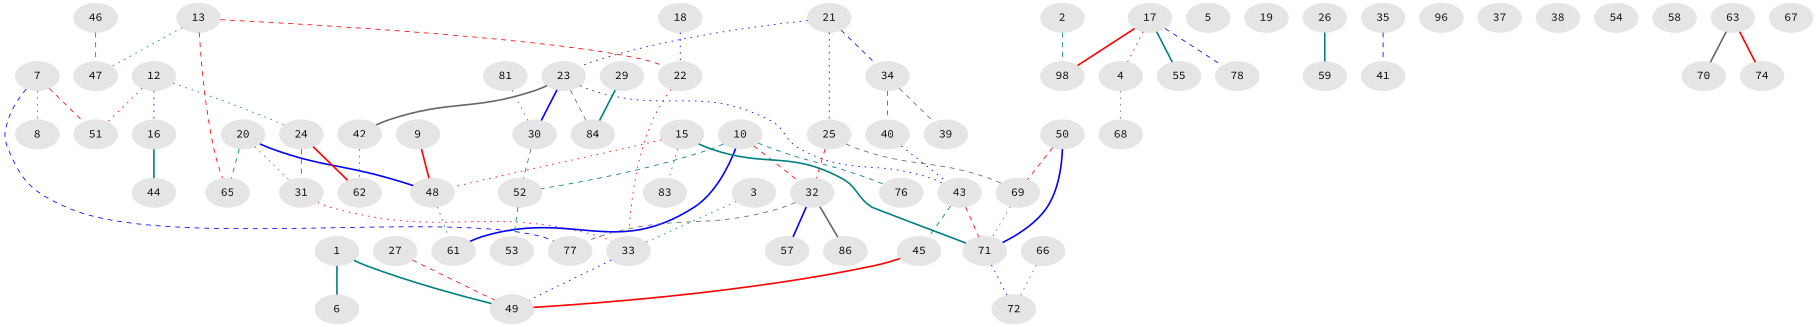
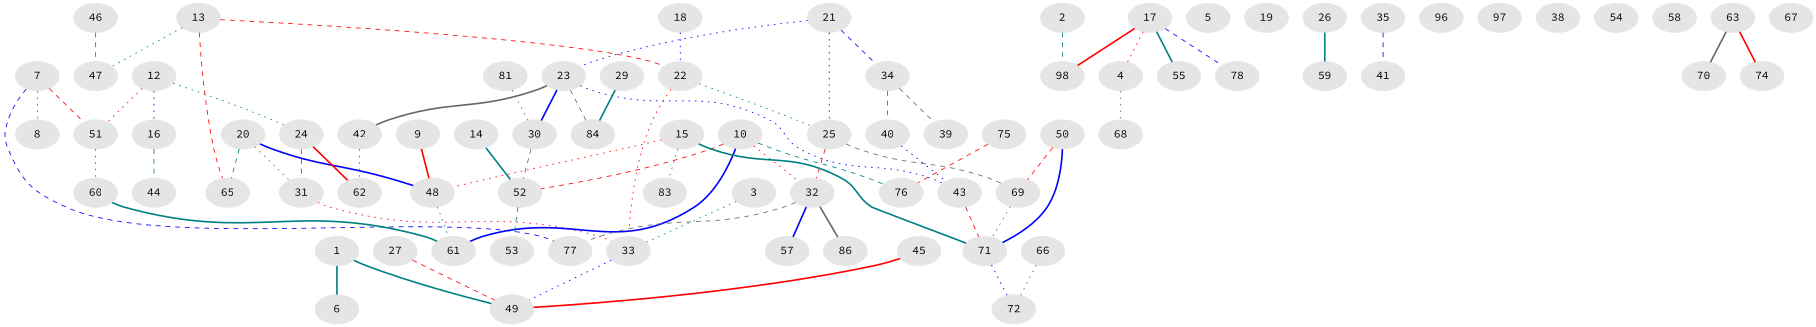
node "37": label "37" -> "97"
edge "22" -- "25": added
node "14": added
node "75": added
edge "16" -- "44": style bold -> dashed
edge "10" -- "32": style dashed -> dotted
edge "10" -- "52": color teal -> red
node "60": added
edge "43" -- "45": removed
